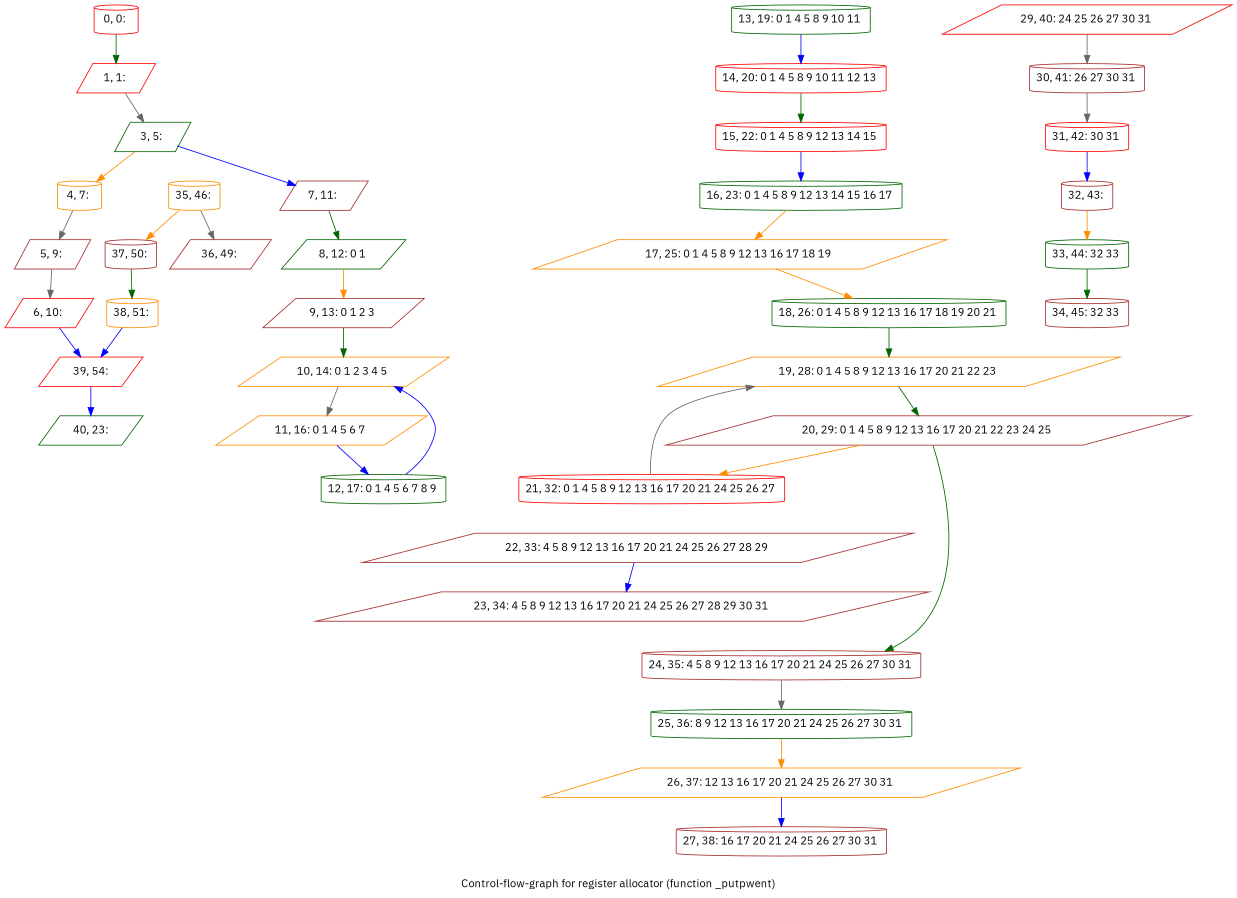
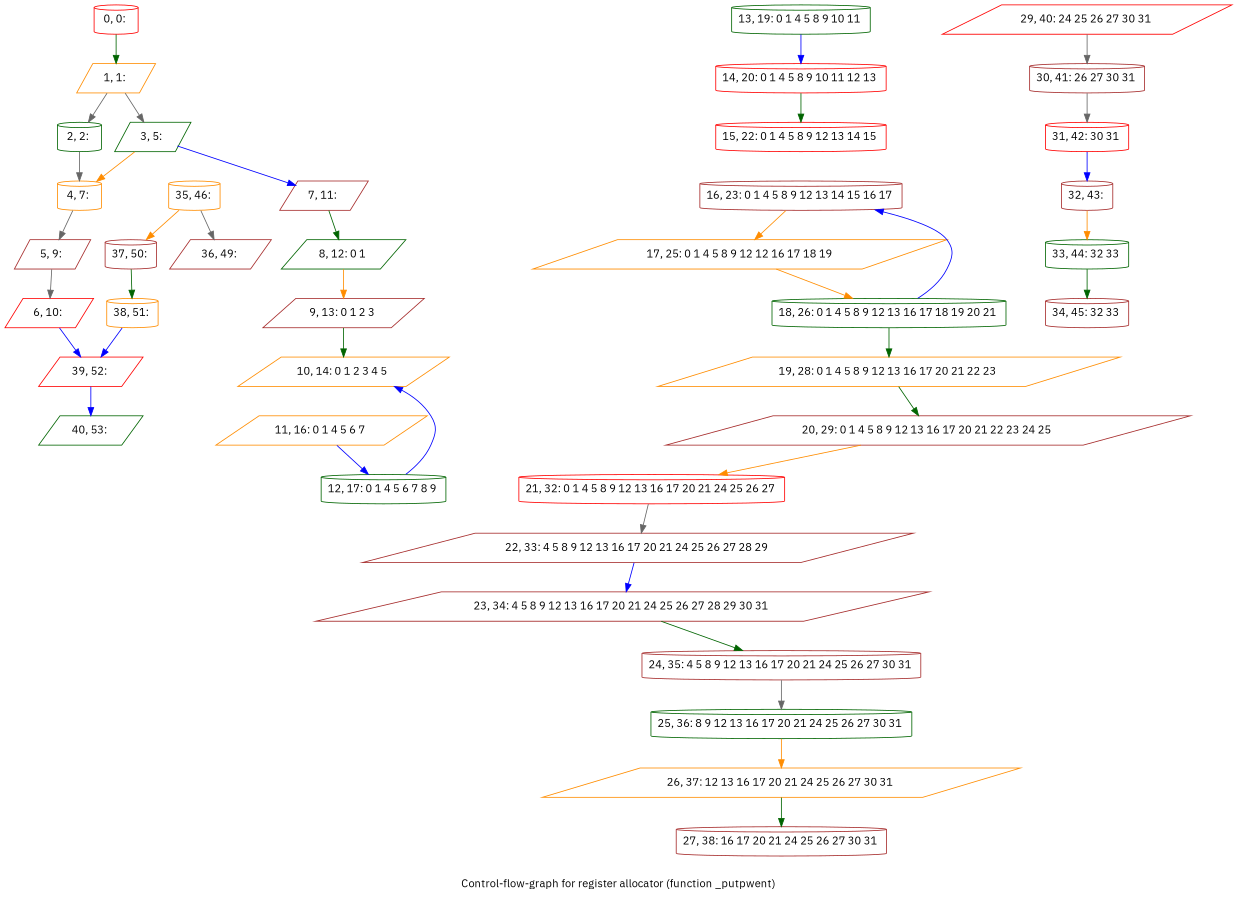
node "1, 1:": color red -> darkorange
node "2, 2:": added
edge "15, 22: 0 1 4 5 8 9 12 13 14 15" -> "16, 23: 0 1 4 5 8 9 12 13 14 15 16 17": now "18, 26: 0 1 4 5 8 9 12 13 16 17 18 19 20 21" -> "16, 23: 0 1 4 5 8 9 12 13 14 15 16 17"
node "16, 23: 0 1 4 5 8 9 12 13 14 15 16 17": color darkgreen -> brown
node "17, 25: 0 1 4 5 8 9 12 13 16 17 18 19": label "17, 25: 0 1 4 5 8 9 12 13 16 17 18 19" -> "17, 25: 0 1 4 5 8 9 12 12 16 17 18 19"
node "39, 54:": label "39, 54:" -> "39, 52:"
edge "10, 14: 0 1 2 3 4 5" -> "11, 16: 0 1 4 5 6 7": removed
edge "21, 32: 0 1 4 5 8 9 12 13 16 17 20 21 24 25 26 27" -> "19, 28: 0 1 4 5 8 9 12 13 16 17 20 21 22 23": now "21, 32: 0 1 4 5 8 9 12 13 16 17 20 21 24 25 26 27" -> "22, 33: 4 5 8 9 12 13 16 17 20 21 24 25 26 27 28 29"
node "40, 23:": label "40, 23:" -> "40, 53:"
edge "20, 29: 0 1 4 5 8 9 12 13 16 17 20 21 22 23 24 25" -> "24, 35: 4 5 8 9 12 13 16 17 20 21 24 25 26 27 30 31": now "23, 34: 4 5 8 9 12 13 16 17 20 21 24 25 26 27 28 29 30 31" -> "24, 35: 4 5 8 9 12 13 16 17 20 21 24 25 26 27 30 31"
edge "26, 37: 12 13 16 17 20 21 24 25 26 27 30 31" -> "27, 38: 16 17 20 21 24 25 26 27 30 31": color blue -> darkgreen
